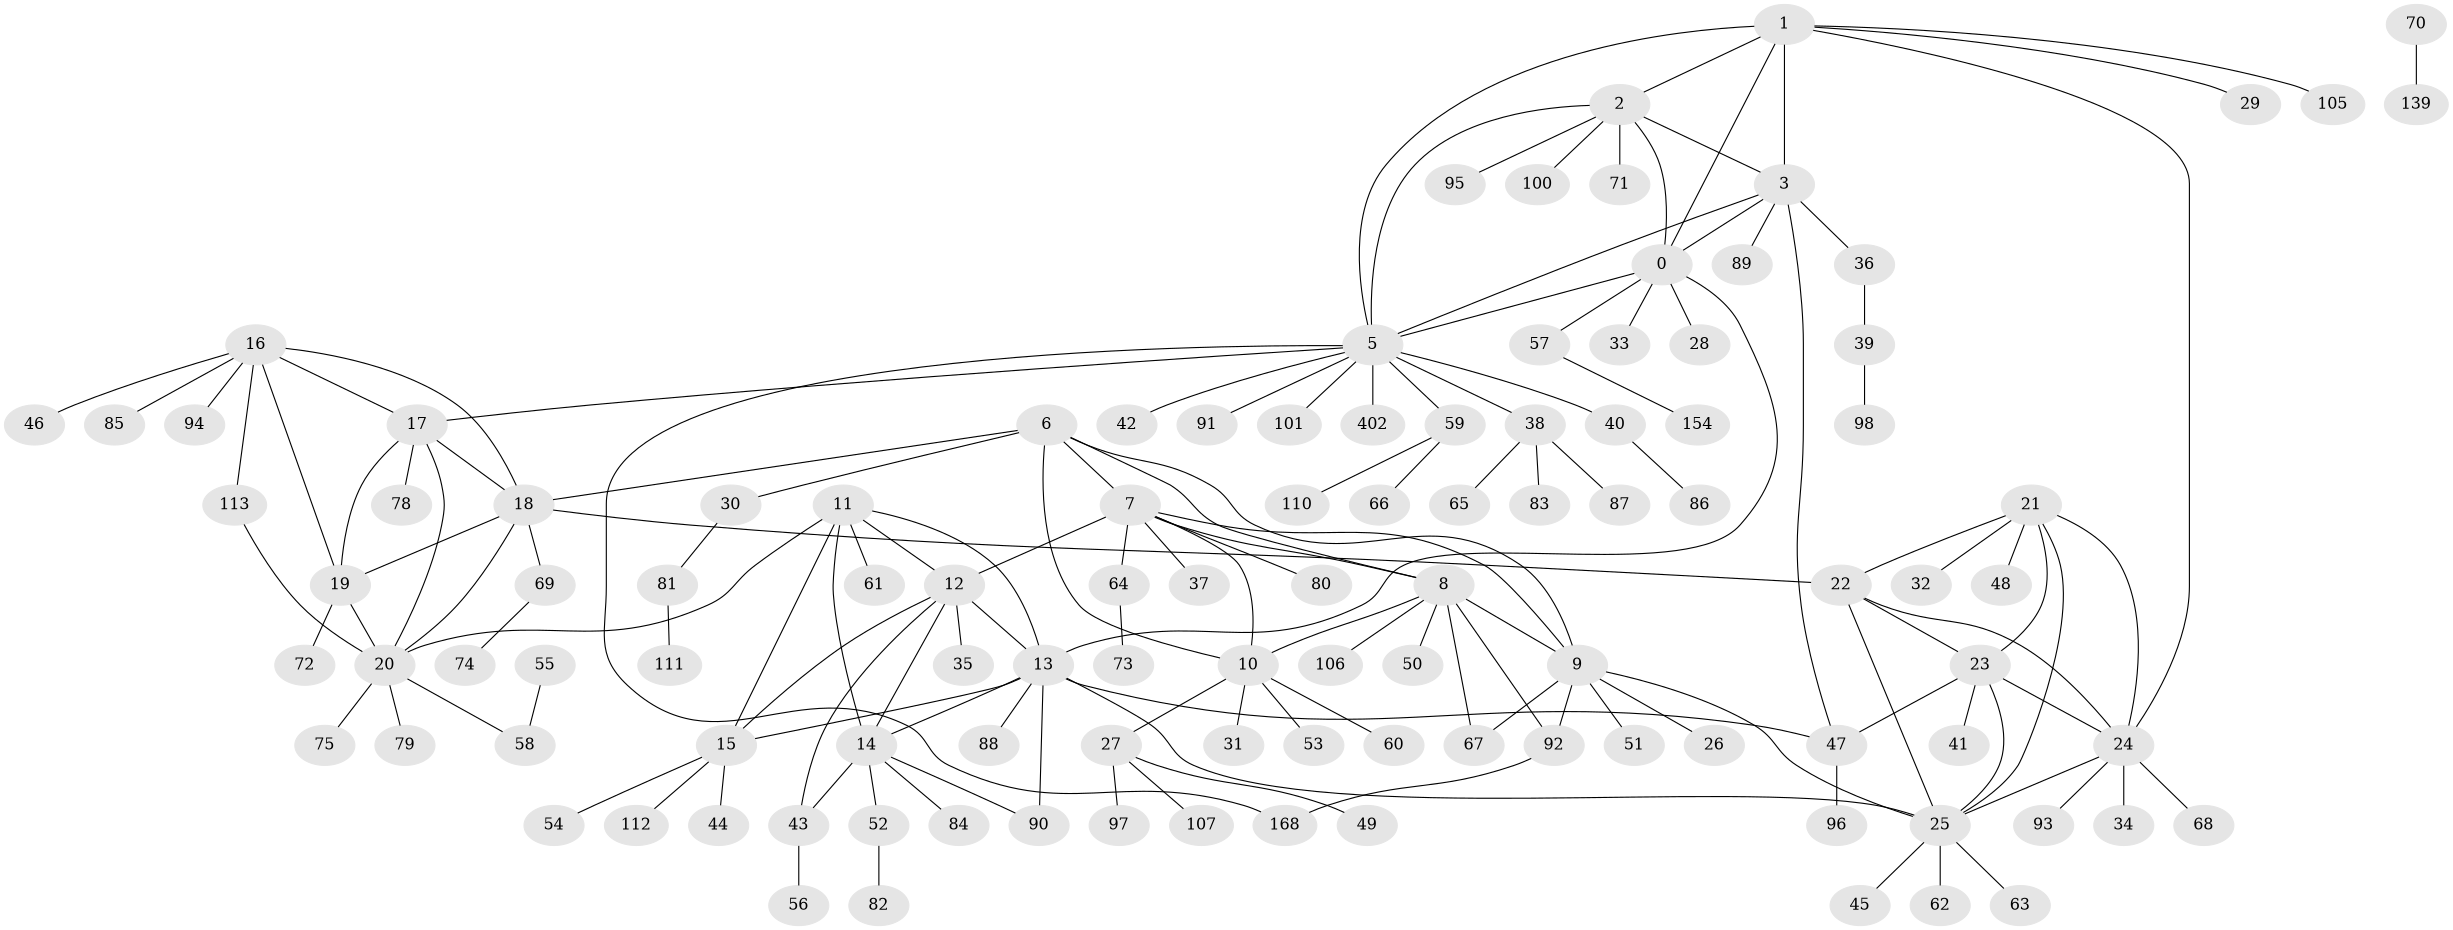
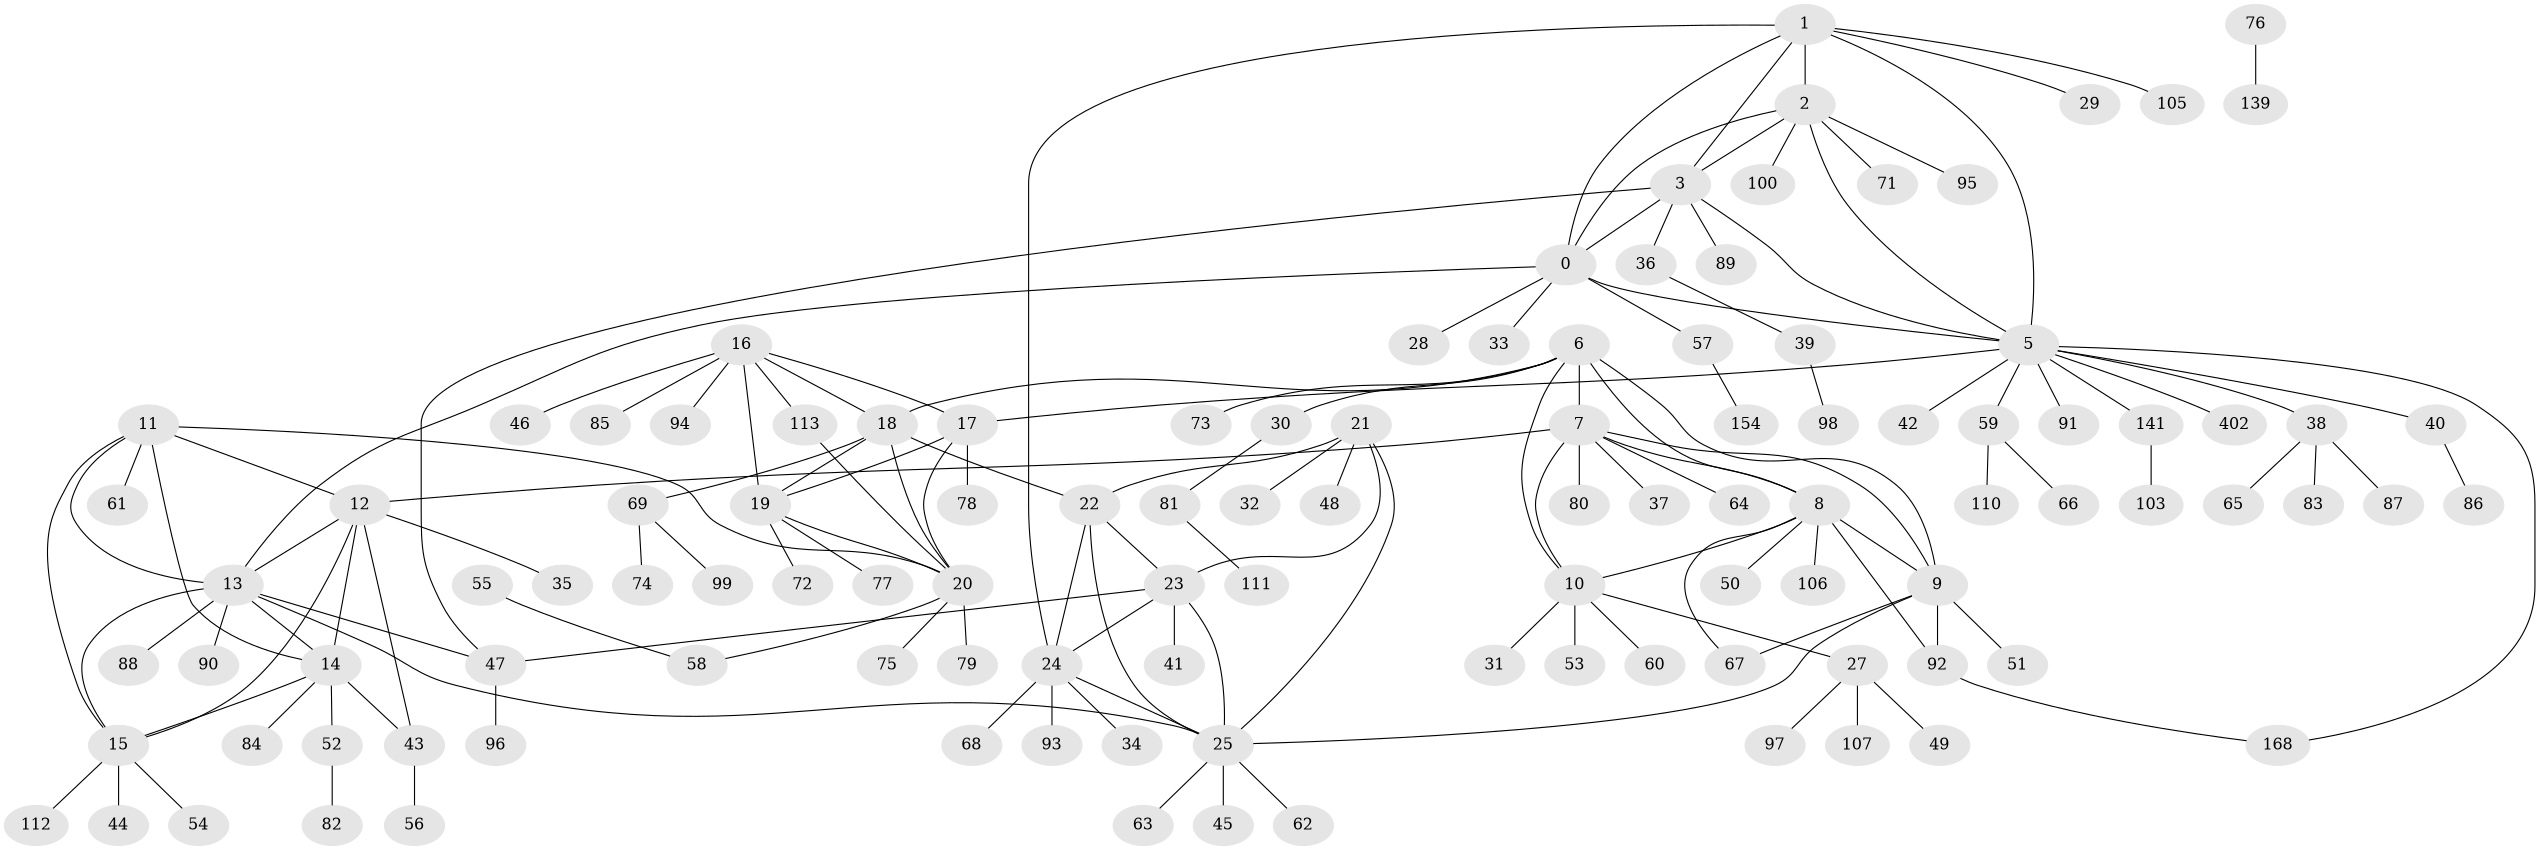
node "70": label "70" -> "76"
node "101": label "101" -> "141"
edge "17" -- "18": removed
node "103": added
node "99": added
node "77": added
edge "21" -- "24": removed
edge "64" -- "73": now "6" -- "73"
node "26": removed
edge "14" -- "90": now "14" -- "15"
